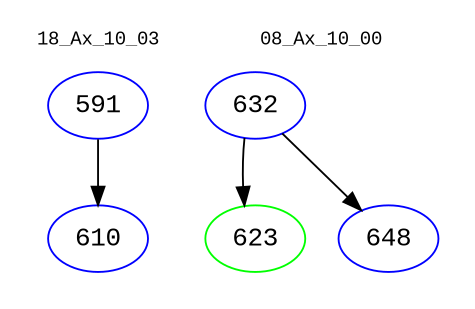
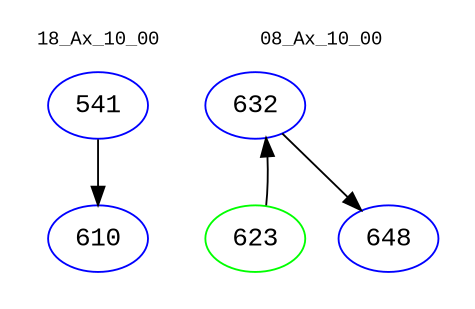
cluster "18_Ax_10_03": label "18_Ax_10_03" -> "18_Ax_10_00"
node "591": label "591" -> "541"
edge "632" -> "623": reversed
